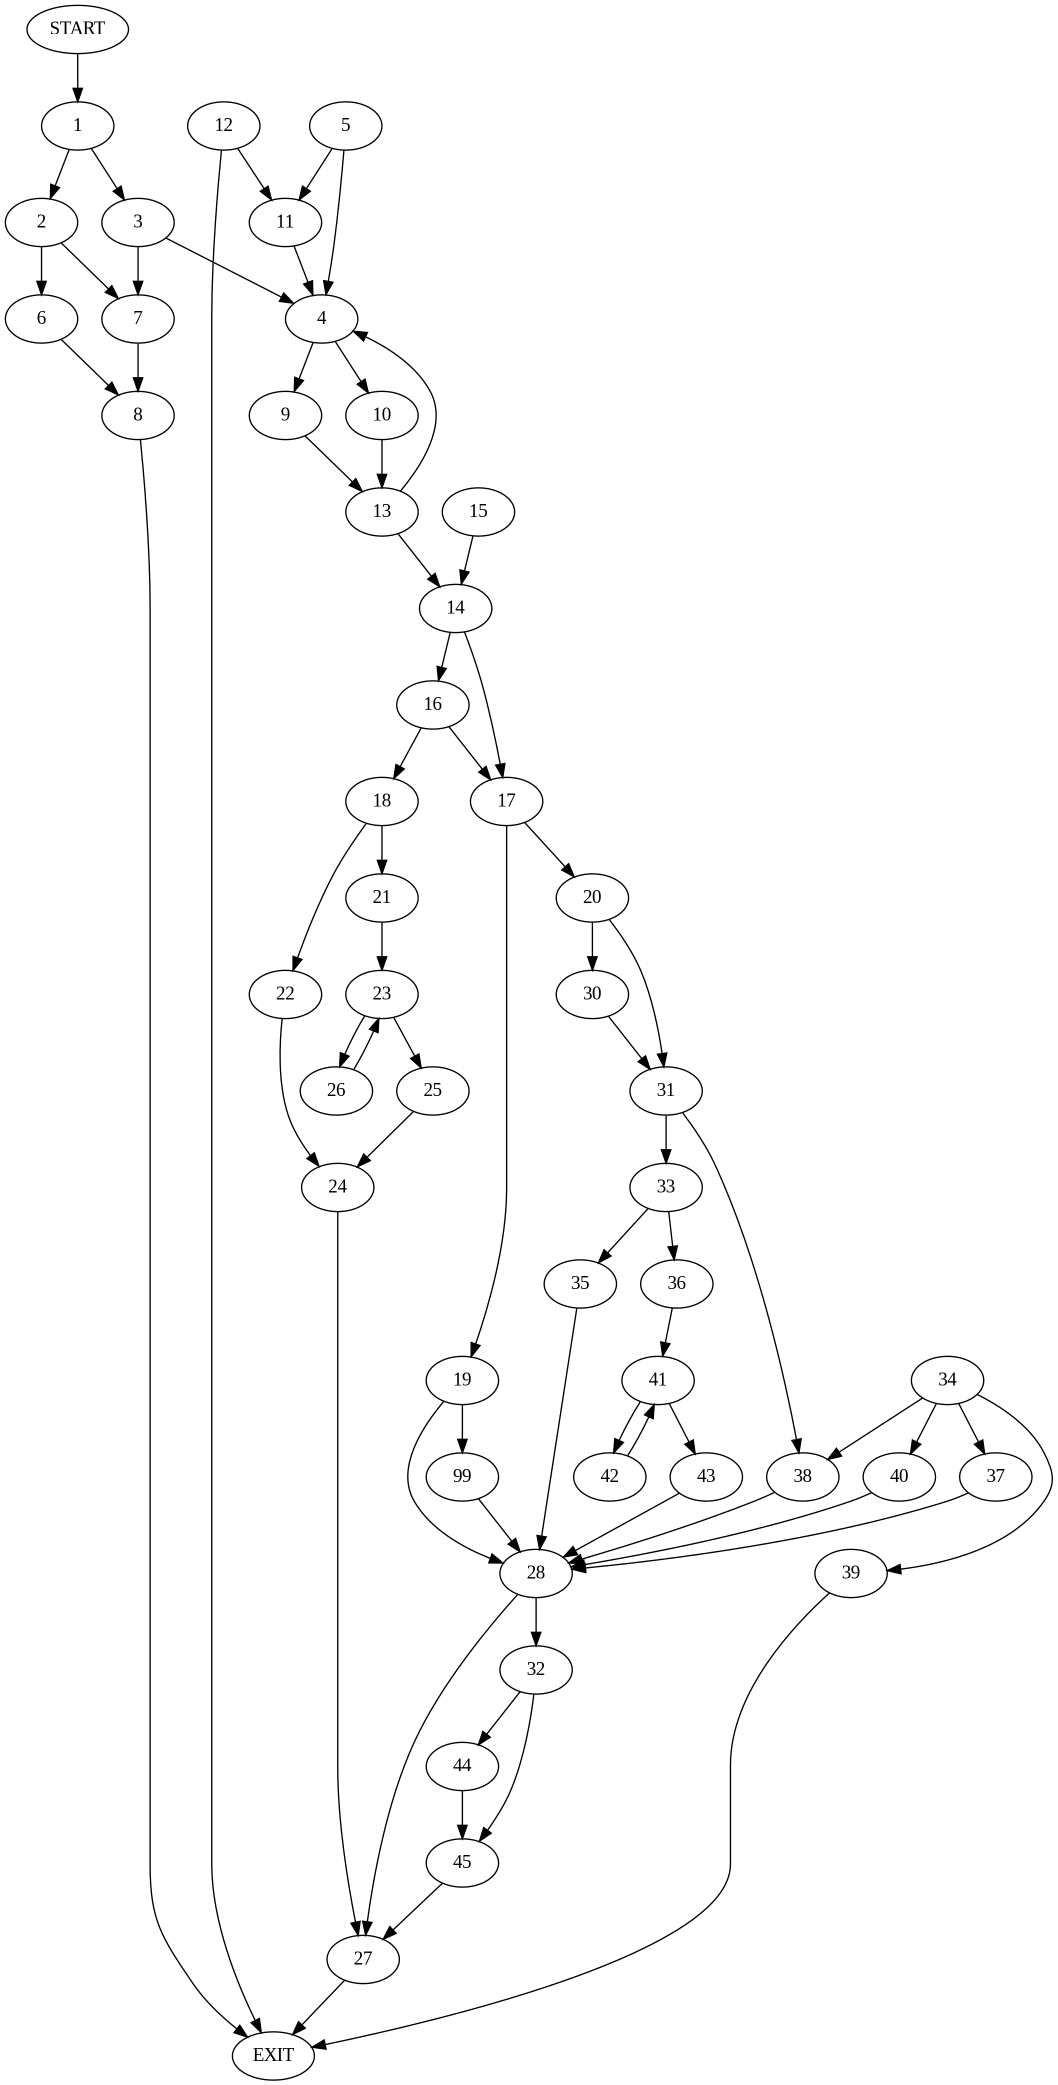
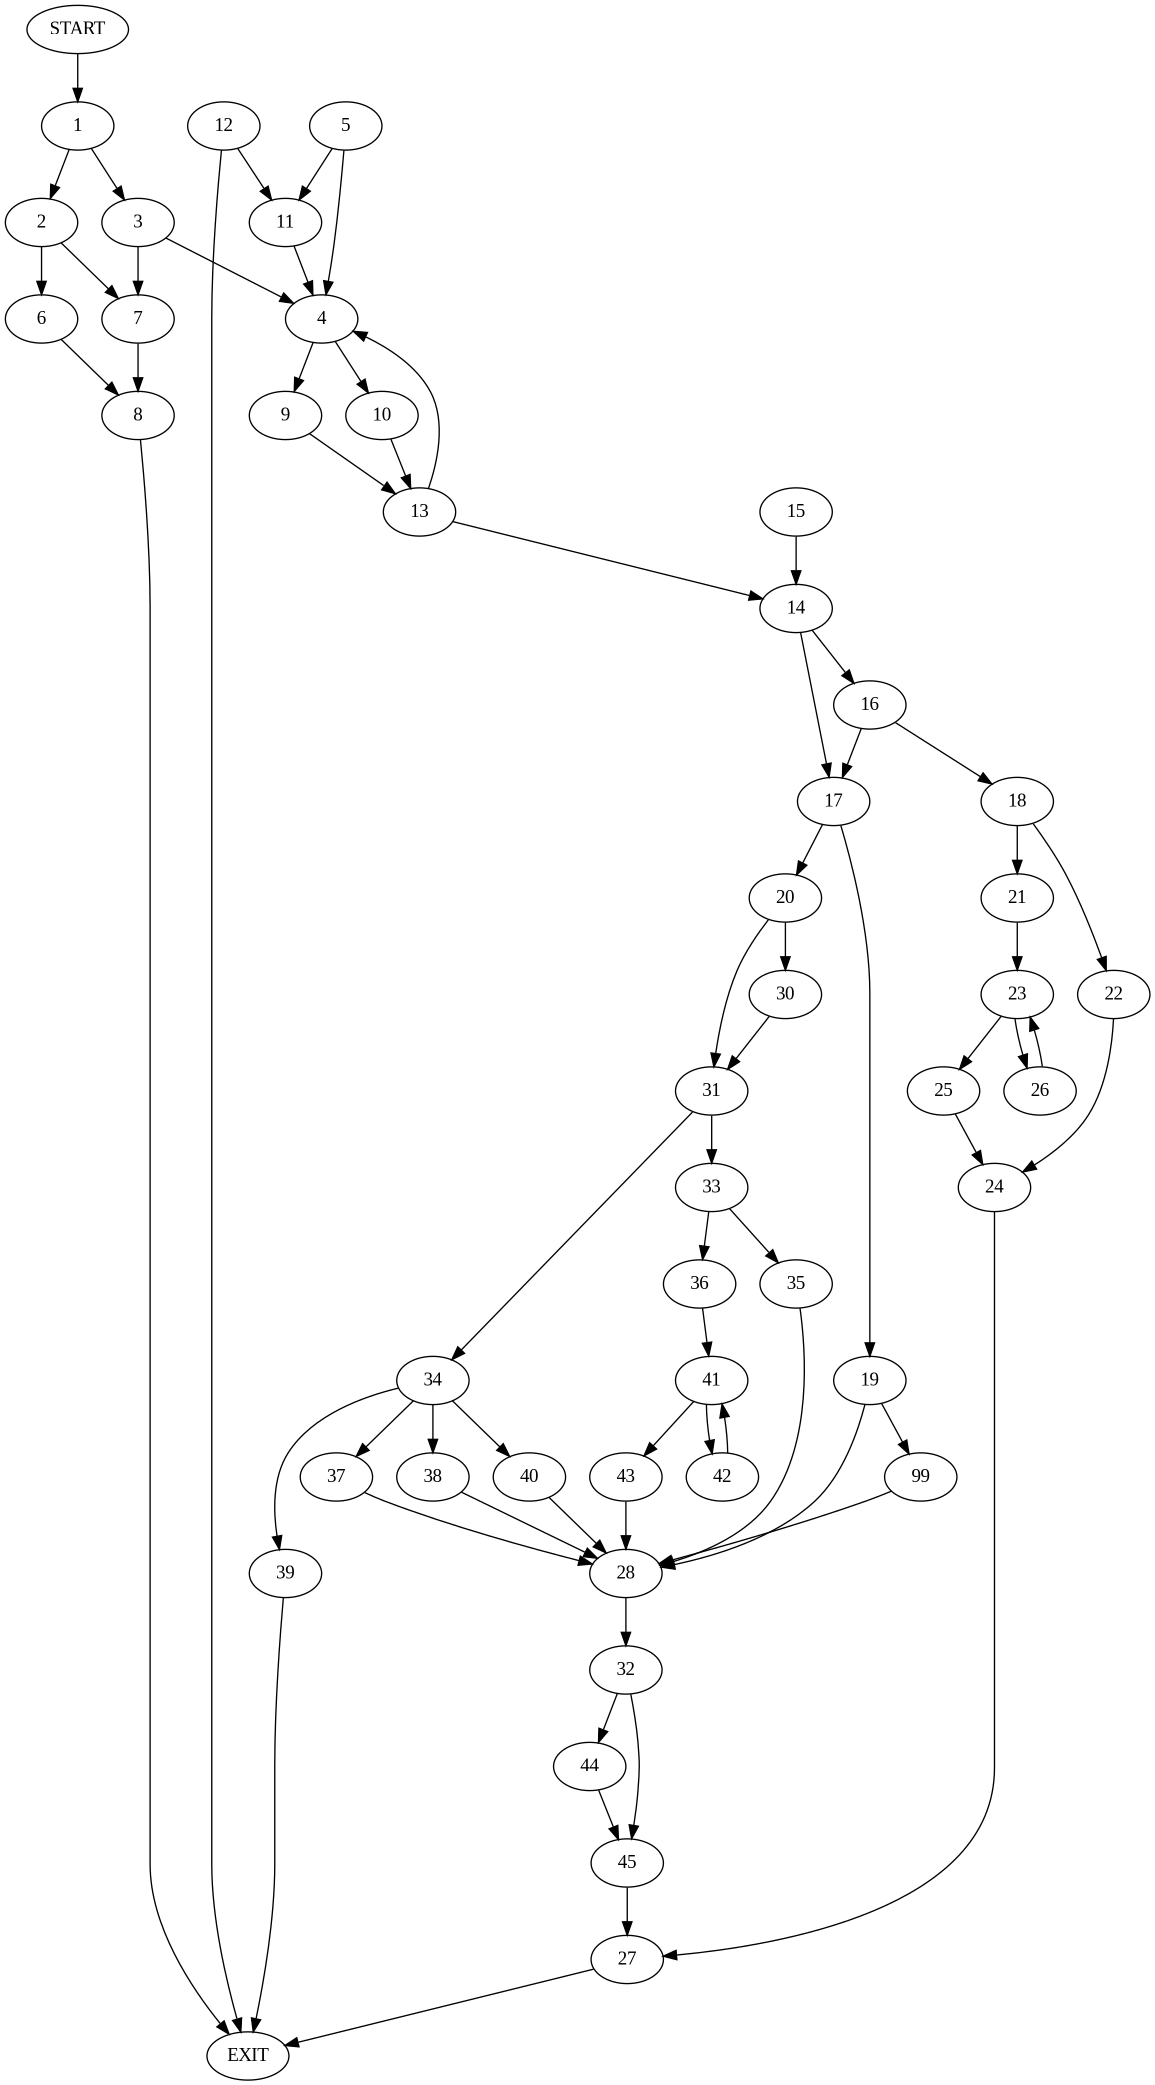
edge "31" -> "38": now "31" -> "34"
edge "28" -> "27": removed
